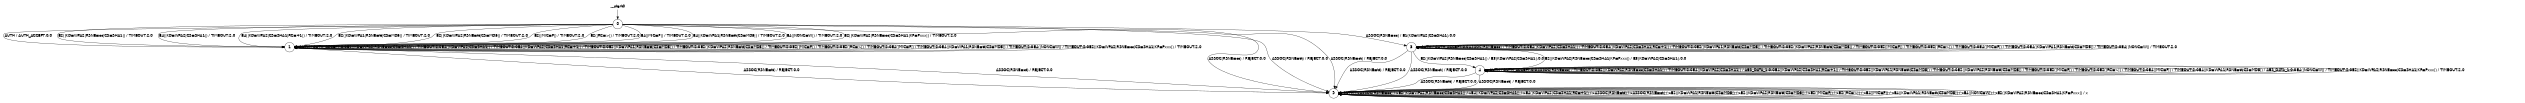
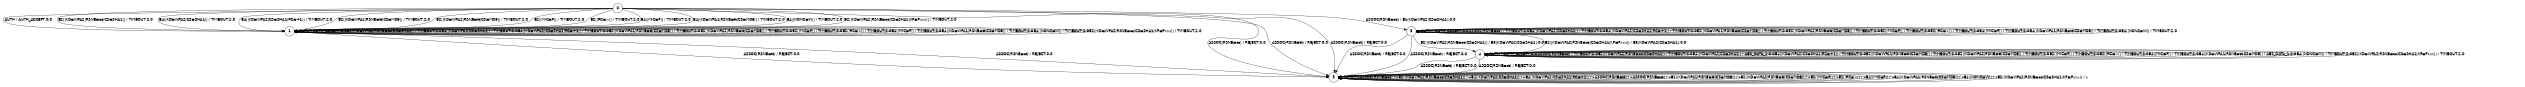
node "__start0": removed
